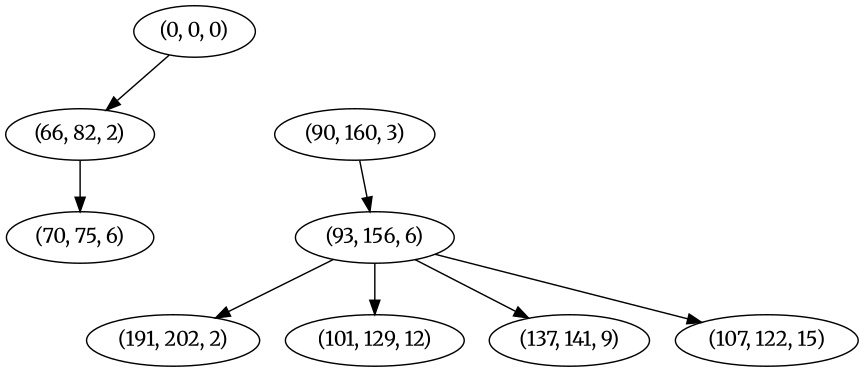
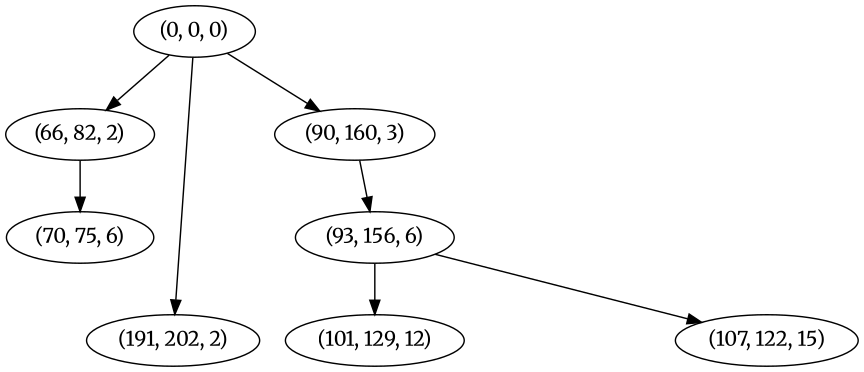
edge "(0, 0, 0)" -> "(90, 160, 3)": added
edge "(93, 156, 6)" -> "(191, 202, 2)": now "(0, 0, 0)" -> "(191, 202, 2)"
node "(137, 141, 9)": removed
